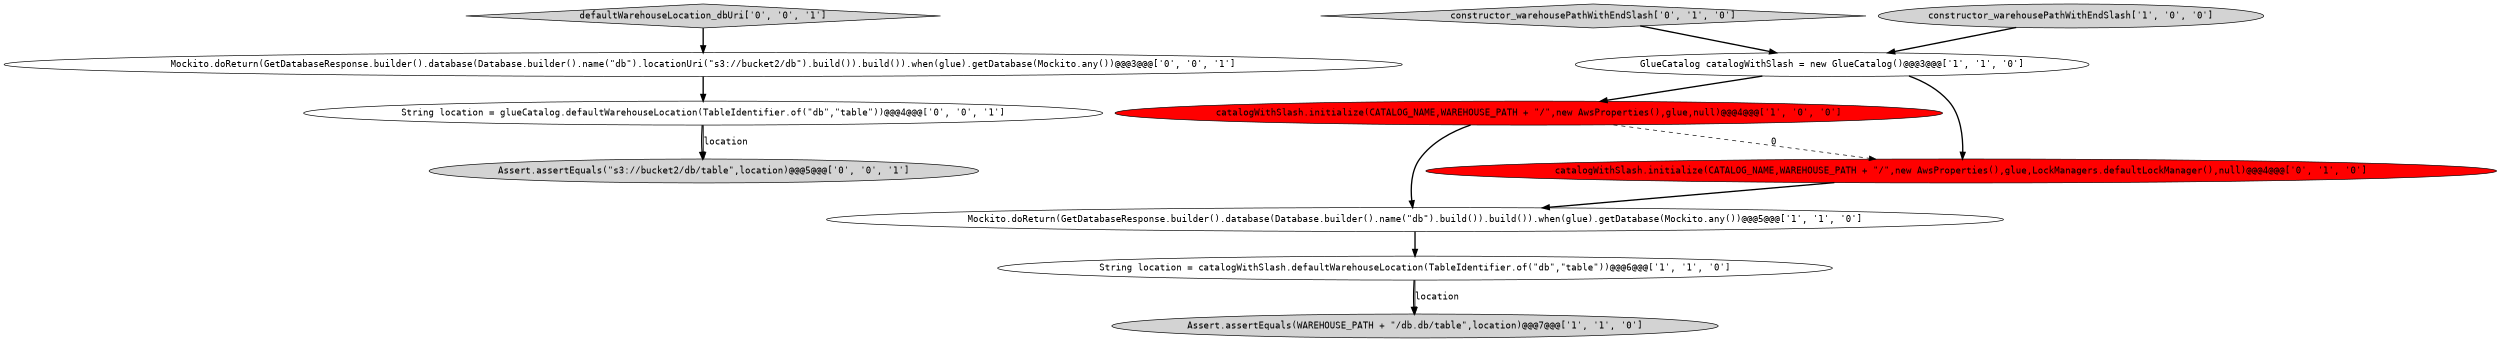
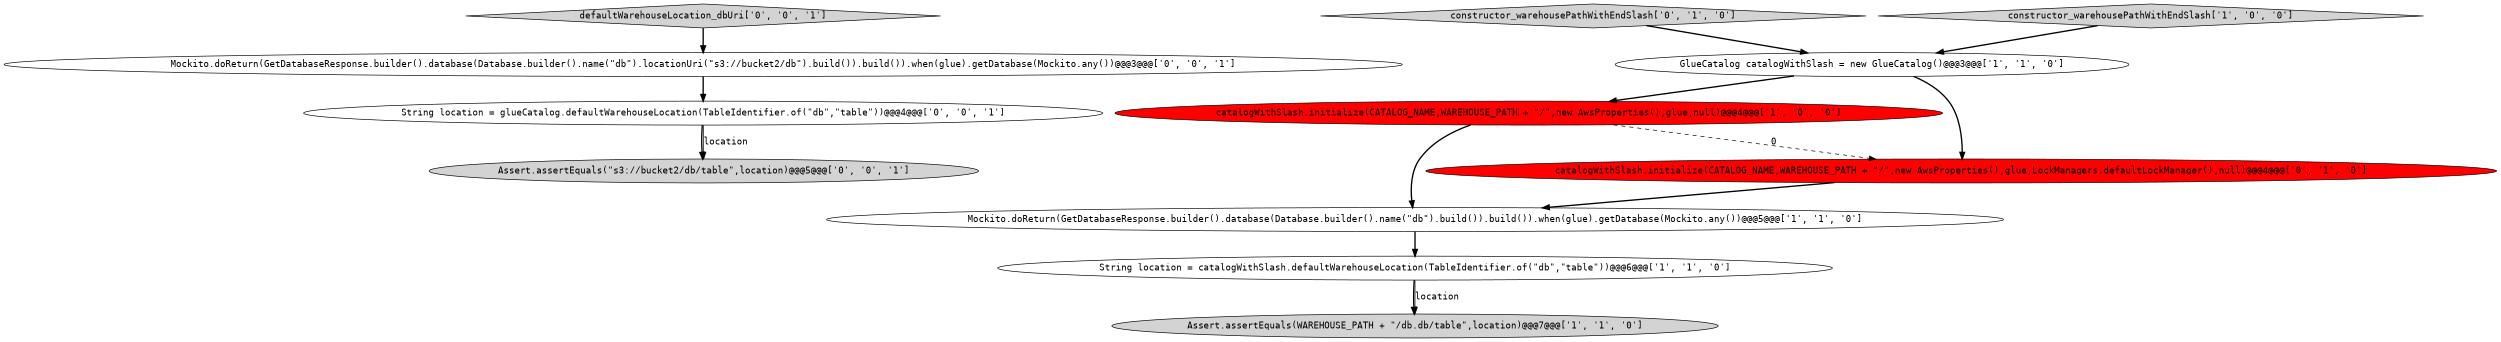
node "constructor_warehousePathWithEndSlash['1', '0', '0']": shape ellipse -> diamond
